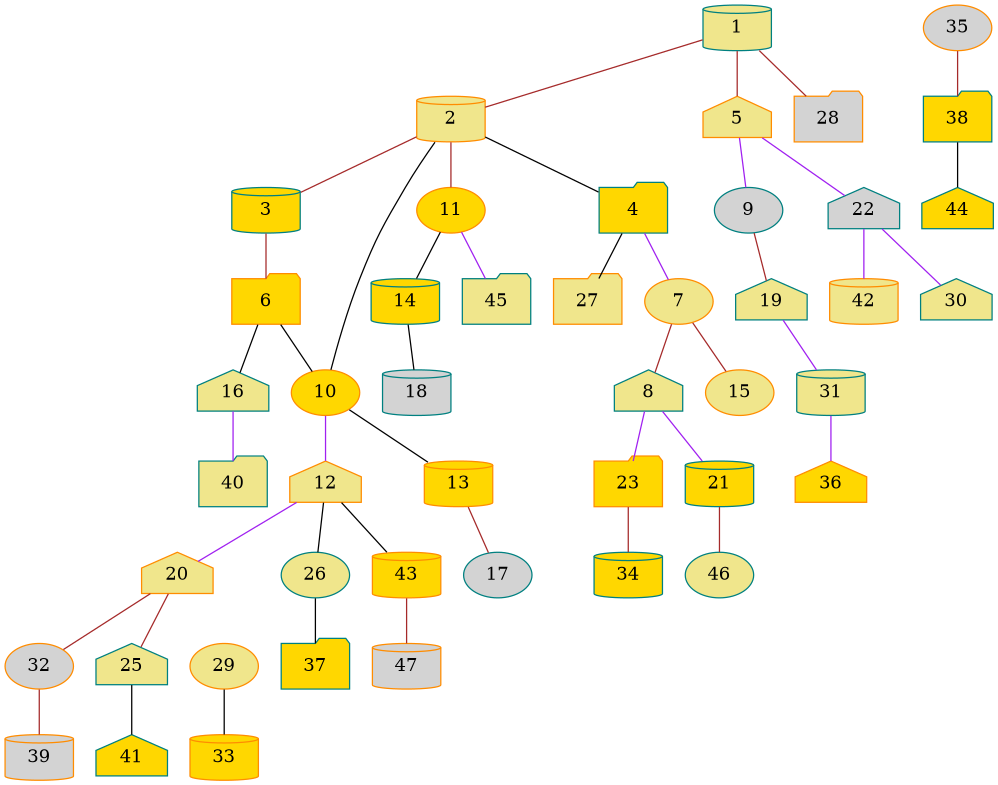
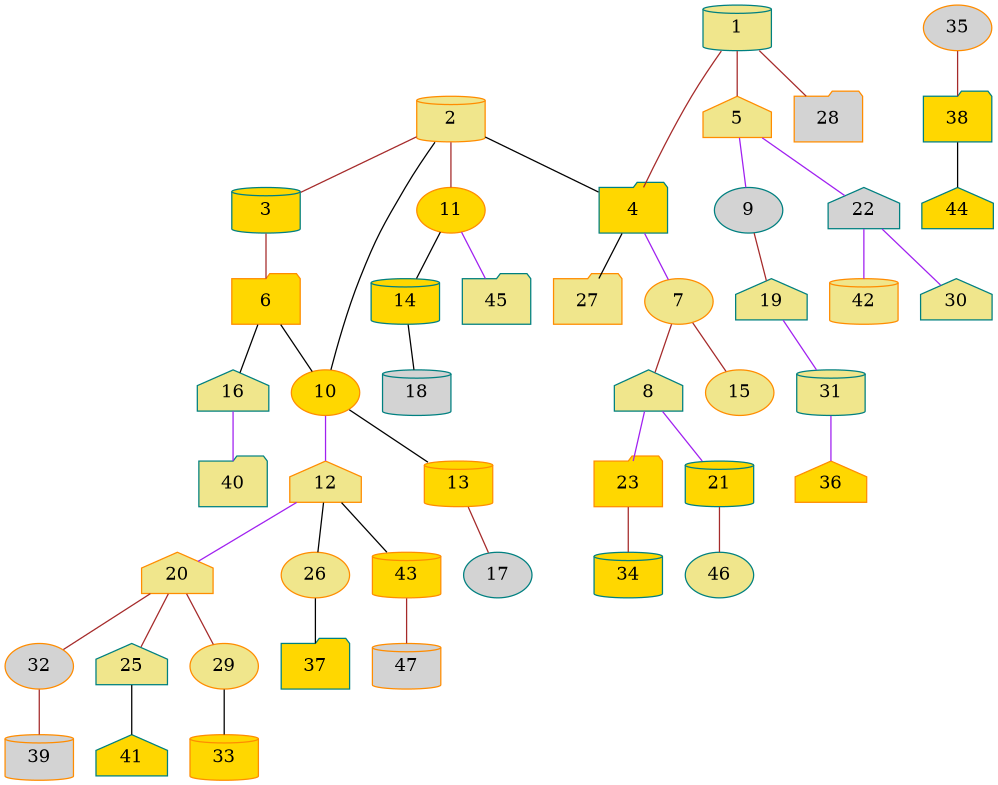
edge "1" -- "2": now "1" -- "4"
node "26": color teal -> darkorange
edge "20" -- "29": added
